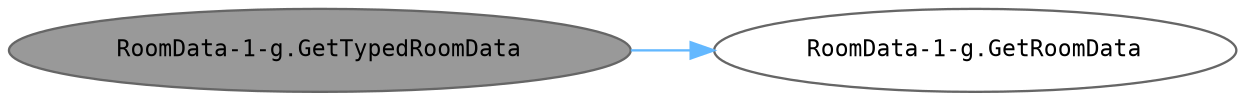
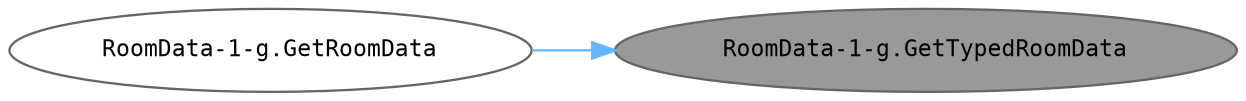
edge "RoomData-1-g.GetTypedRoomData" -> "RoomData-1-g.GetRoomData": reversed
